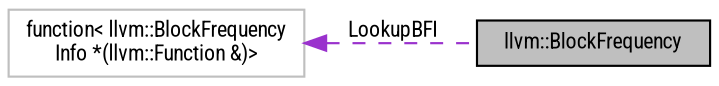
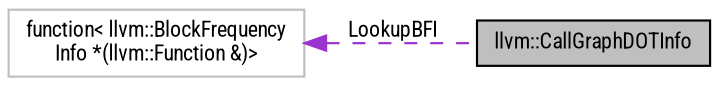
node "llvm::BlockFrequency": label "llvm::BlockFrequency" -> "llvm::CallGraphDOTInfo"
